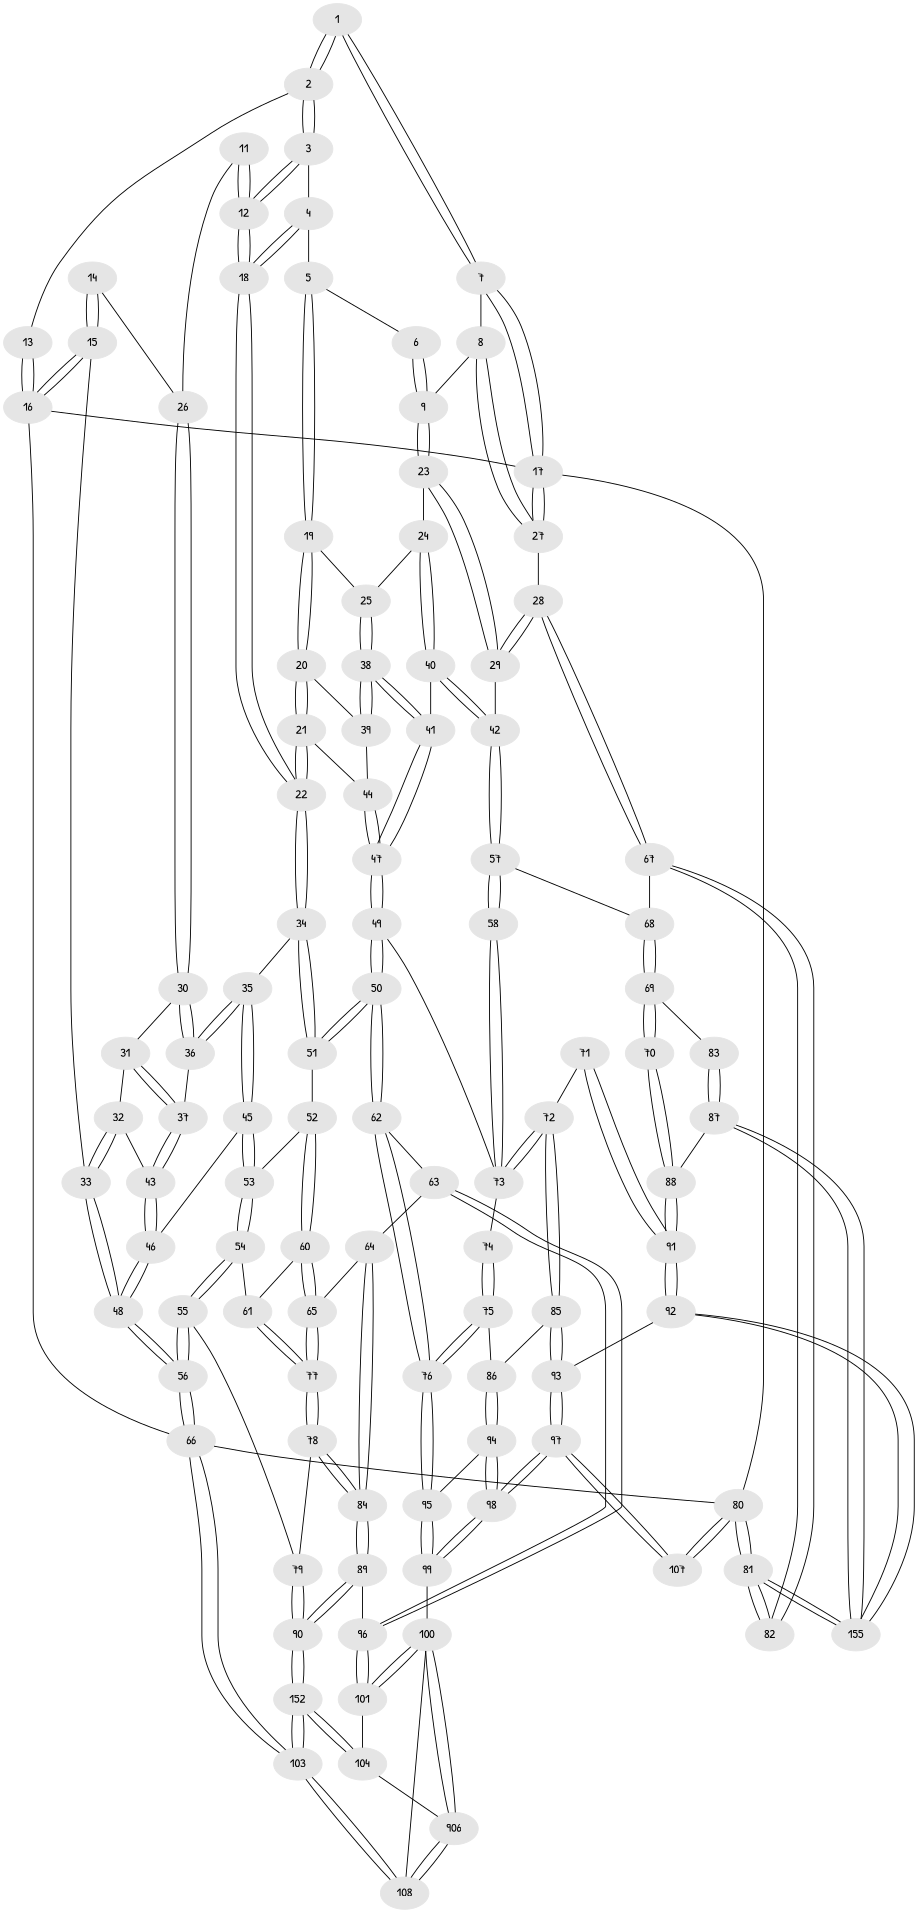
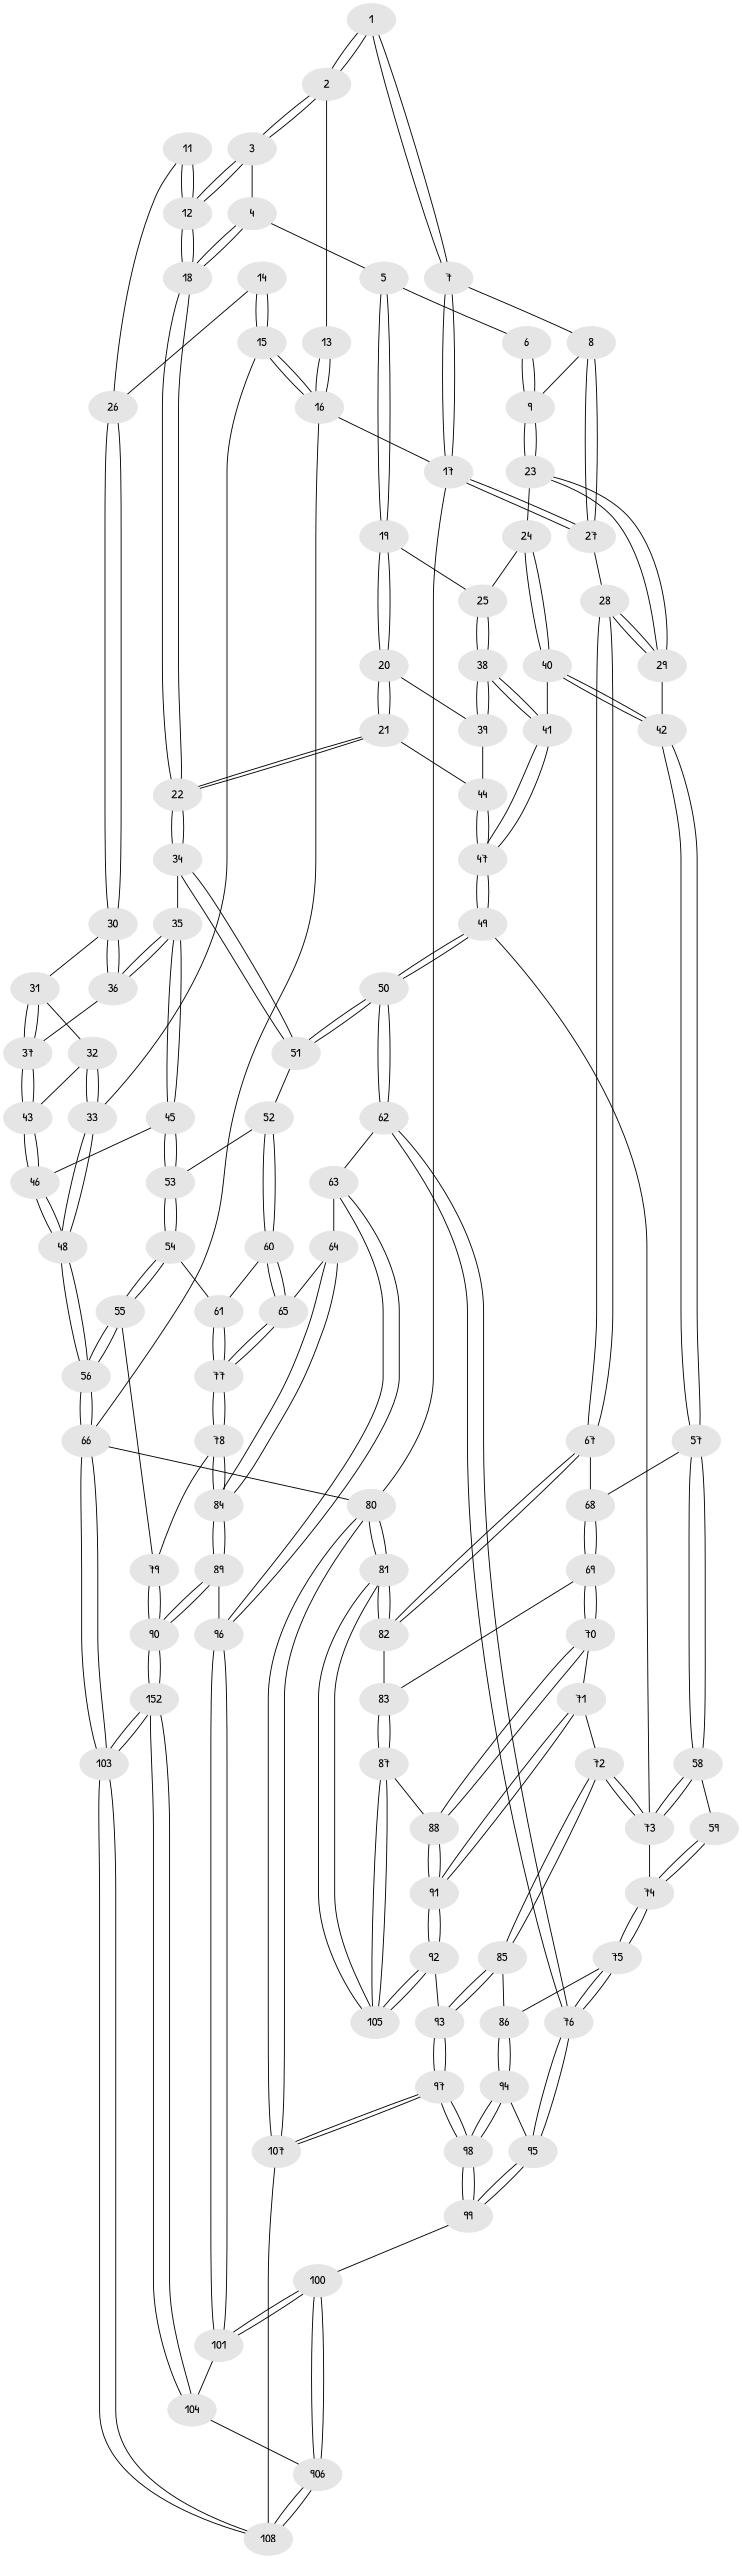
node "155": label "155" -> "105"
edge "82" -- "83": added
edge "70" -- "71": added
edge "100" -- "108": now "107" -- "108"
node "59": added
